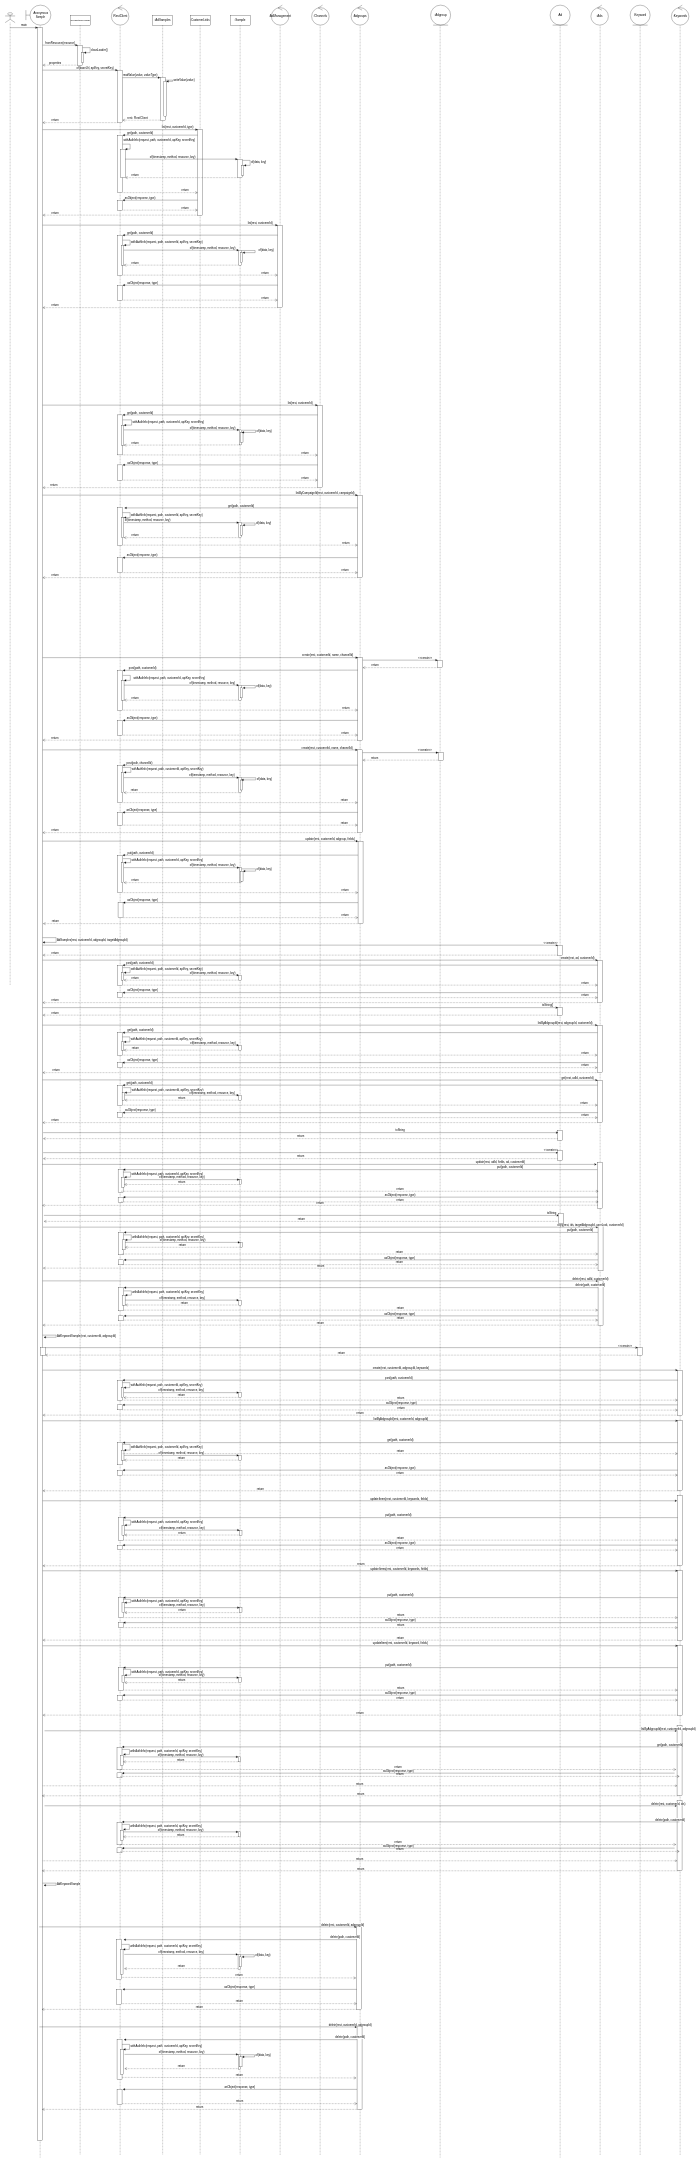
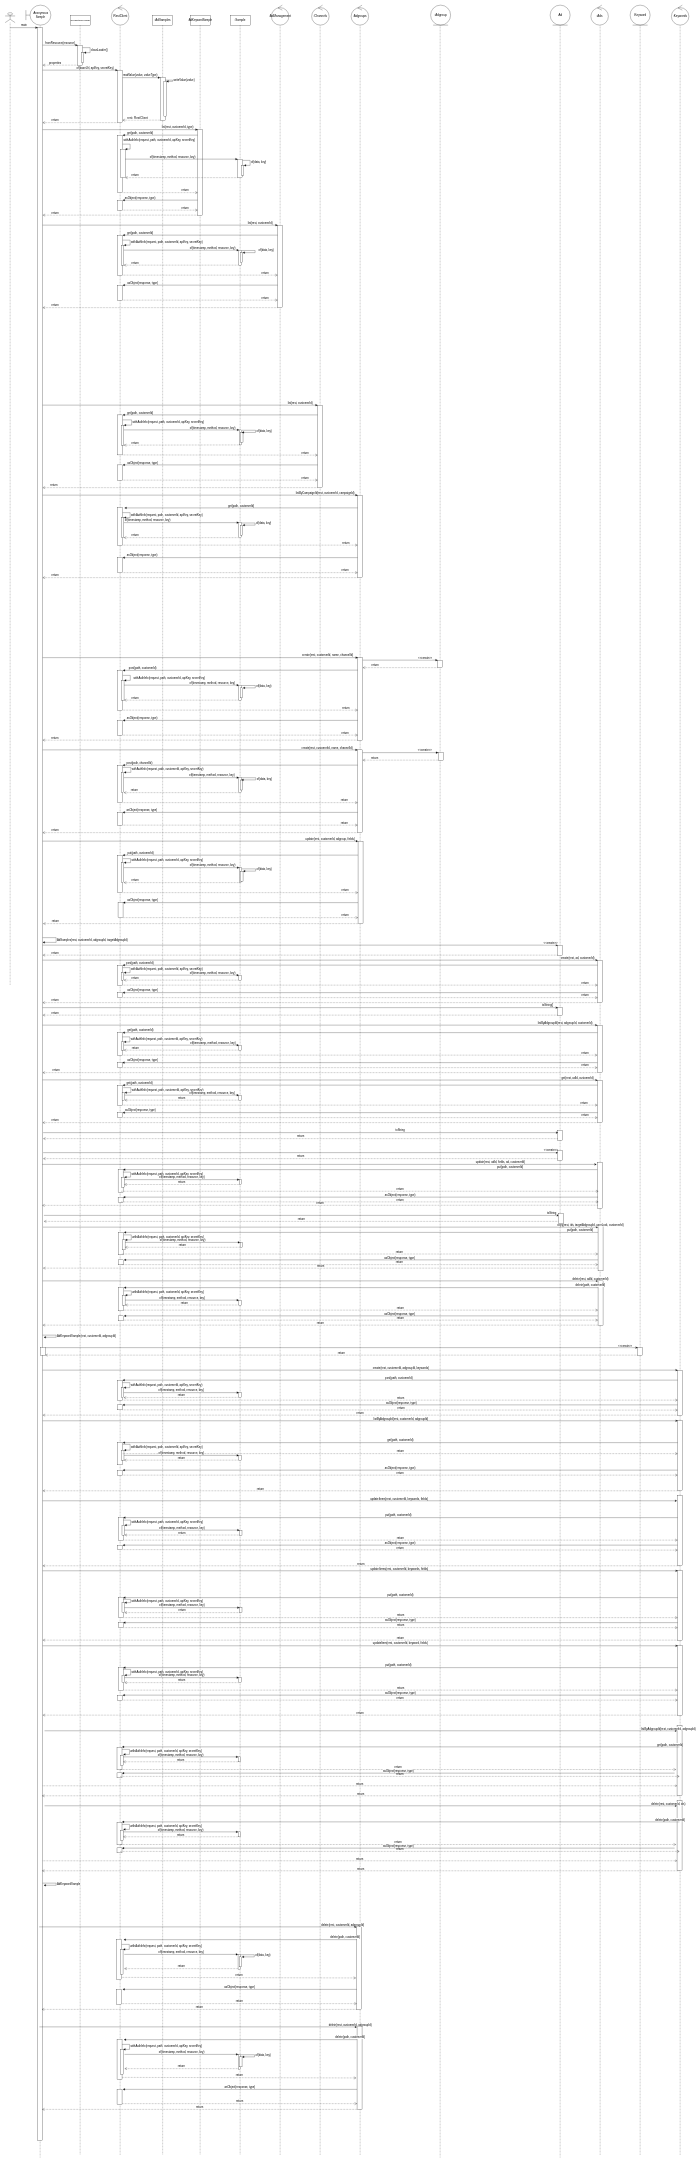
node ":CustomerLinks": label ":CustomerLinks" -> ":AdKeywordSample"
